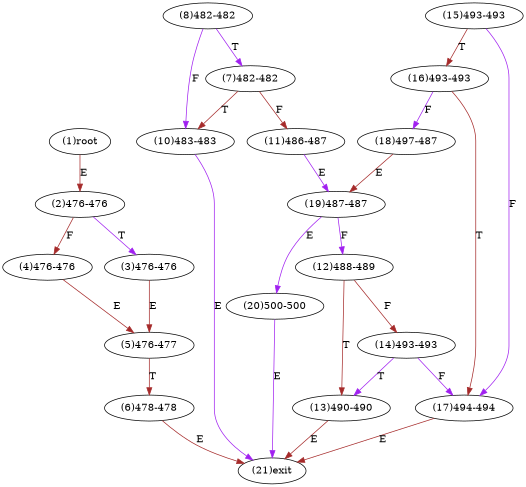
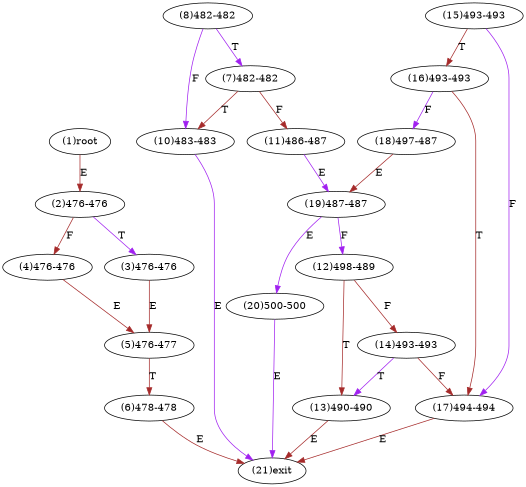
node "(12)488-489": label "(12)488-489" -> "(12)498-489"
edge "(14)493-493" -> "(17)494-494": color purple -> brown
